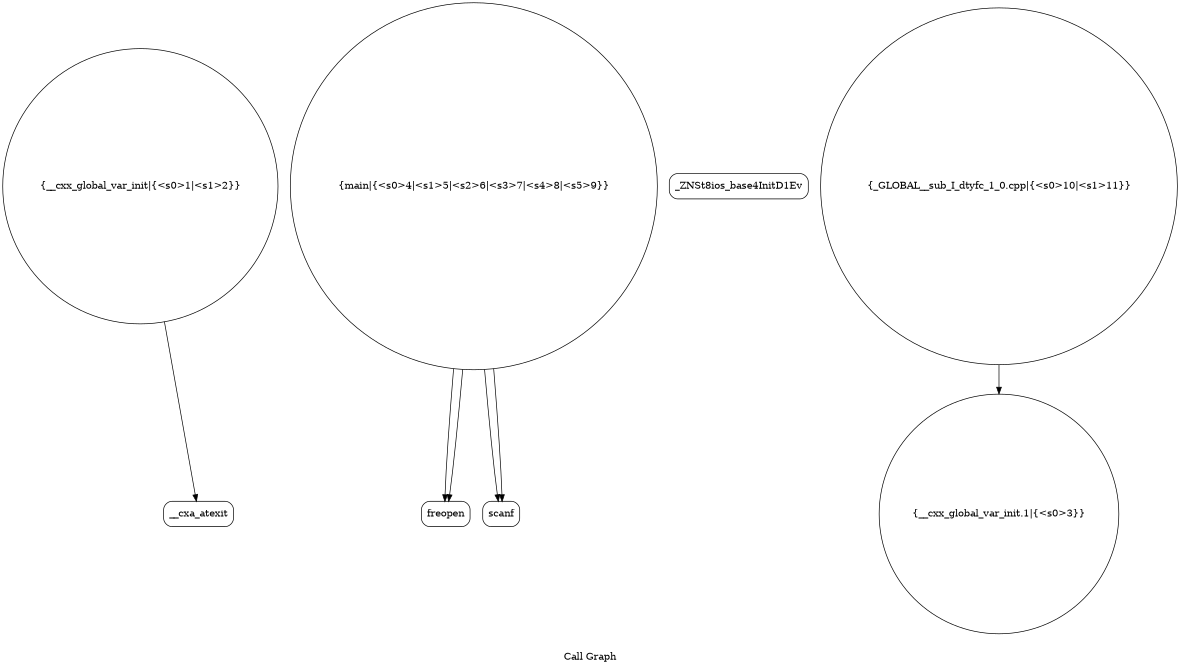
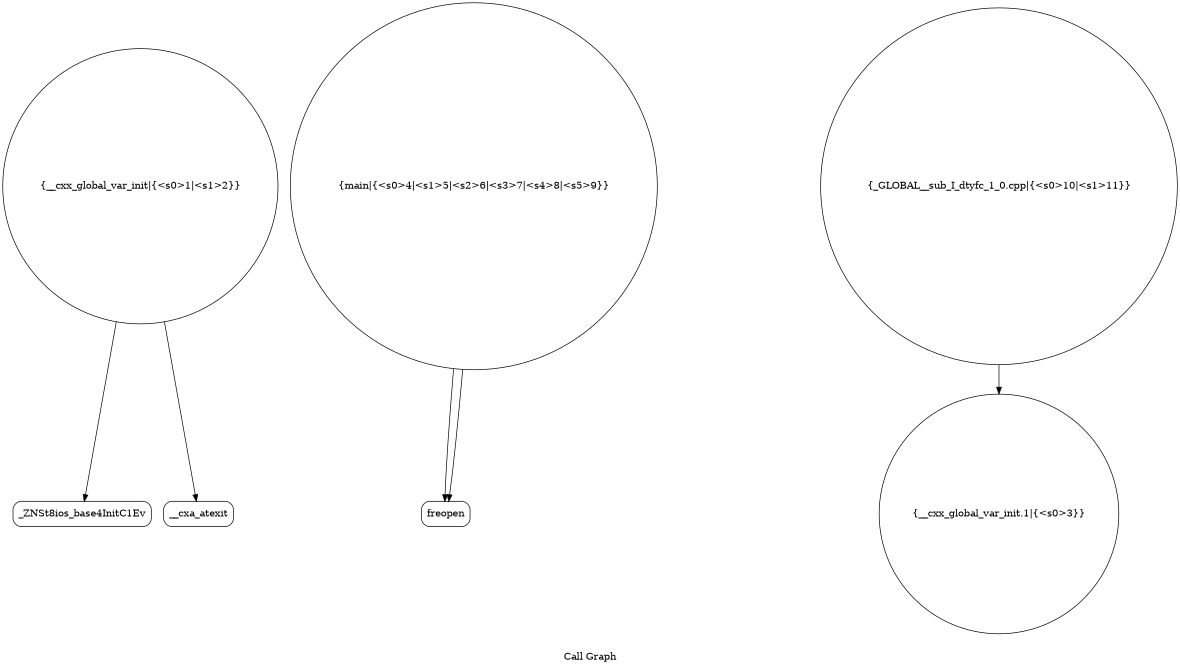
node "_ZNSt8ios_base4InitD1Ev": removed
node "_ZNSt8ios_base4InitC1Ev": added
node "scanf": removed
